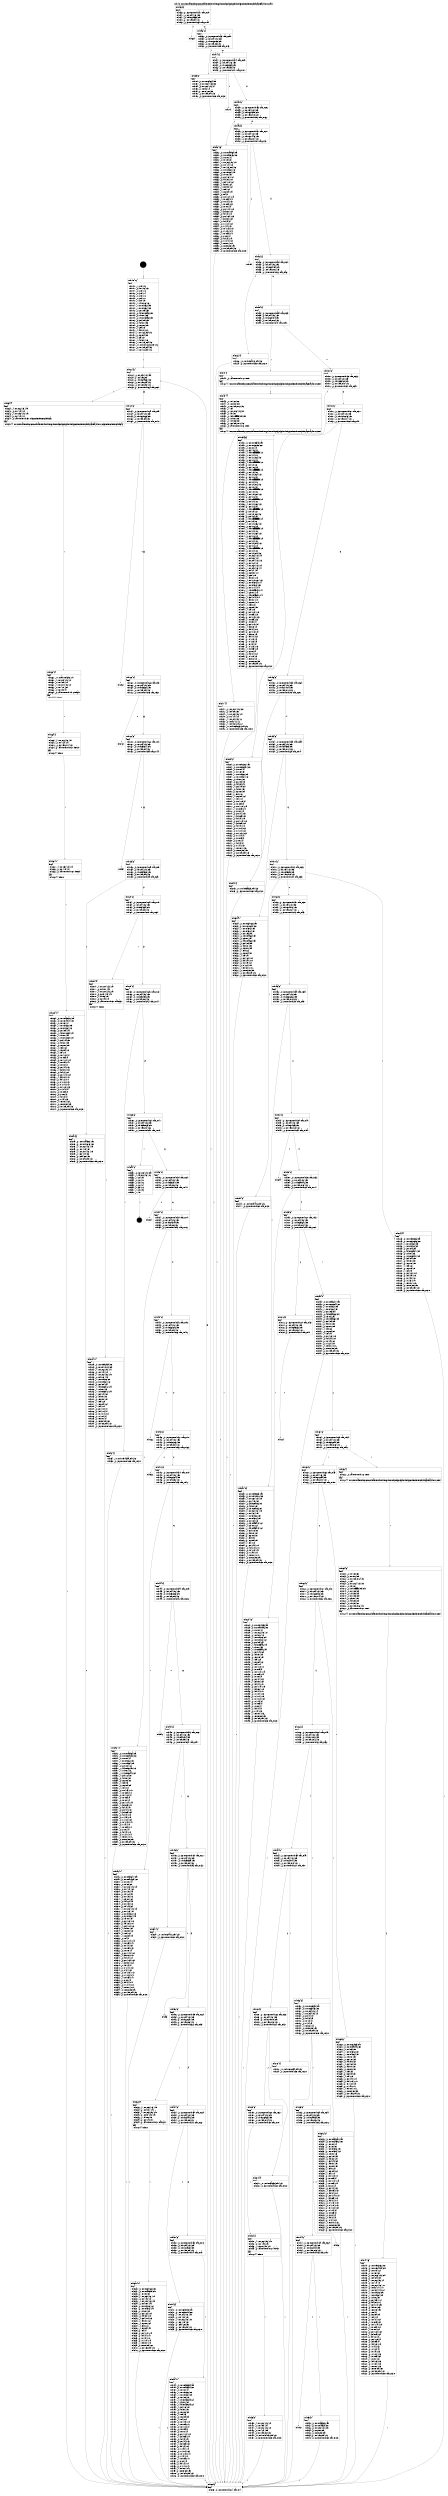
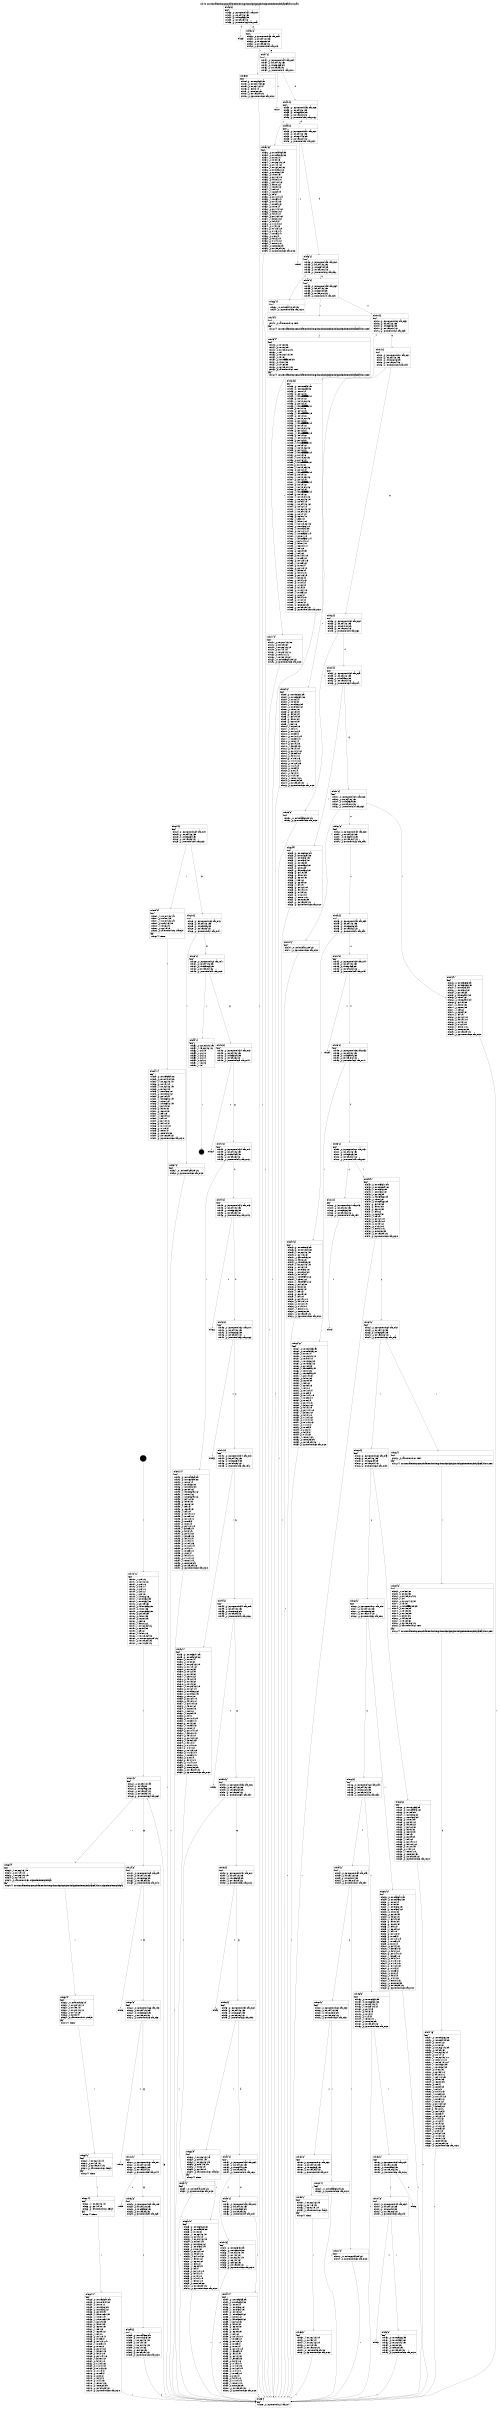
edge "0x401898 [28]" -> "0x4018b4 [28]": removed, label "31"
